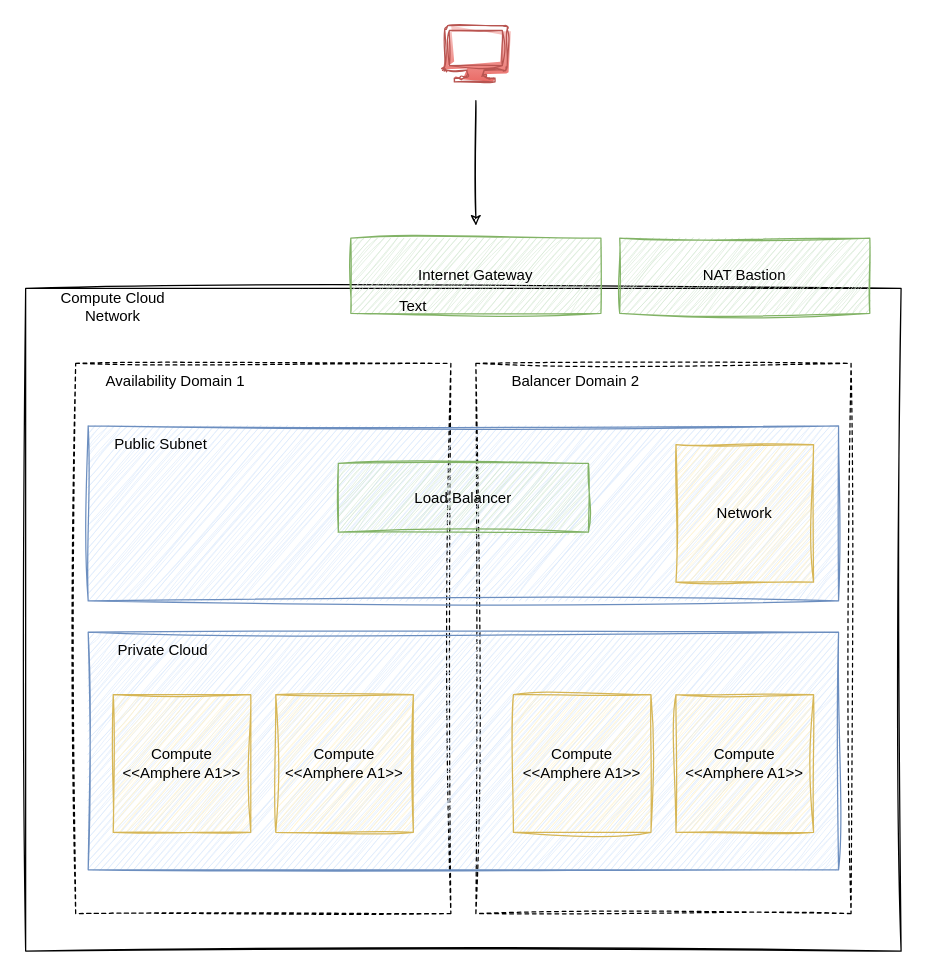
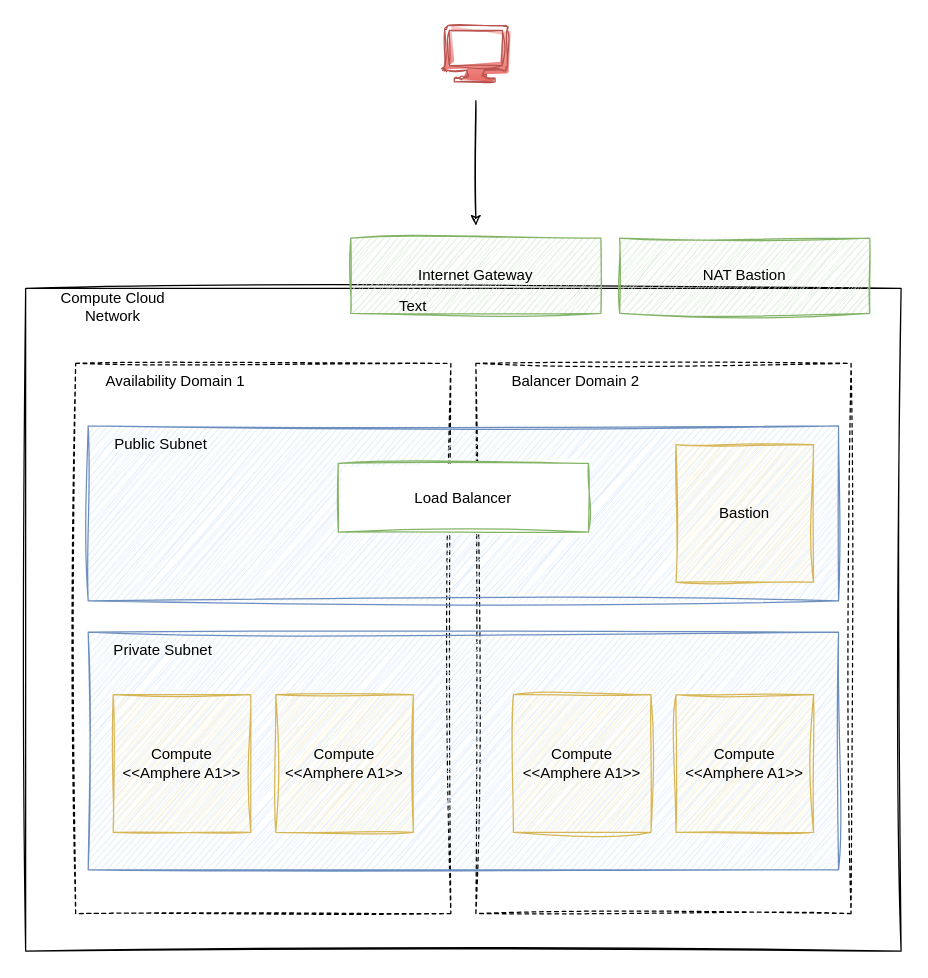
node "Load Balancer": fillcolor #d5e8d4 -> #ffffff
node "Network": label "Network" -> "Bastion"
node "Private Cloud": label "Private Cloud" -> "Private Subnet"
